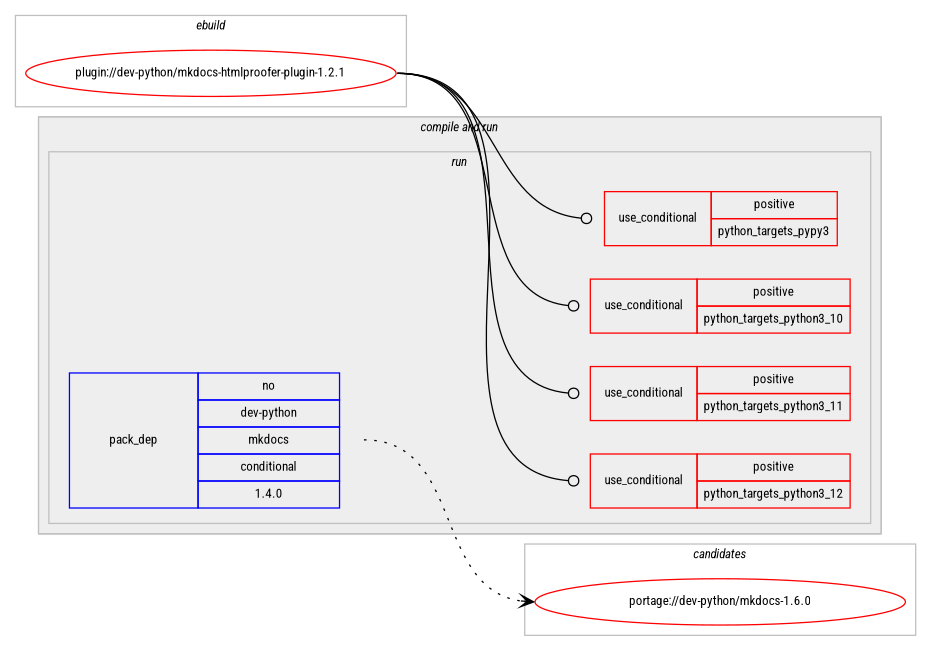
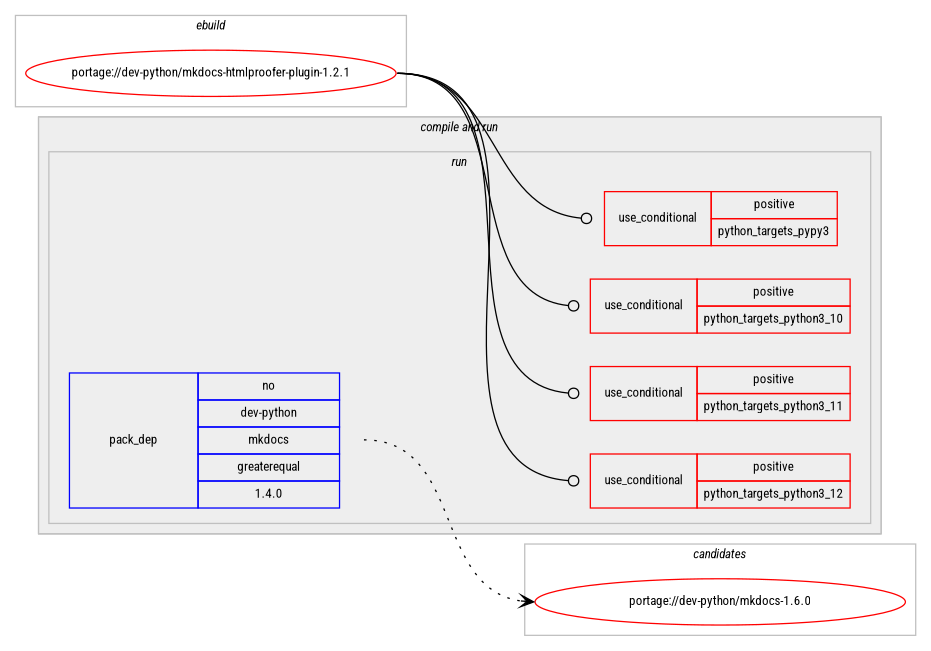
node "plugin://dev-python/mkdocs-htmlproofer-plugin-1.2.1": label "plugin://dev-python/mkdocs-htmlproofer-plugin-1.2.1" -> "portage://dev-python/mkdocs-htmlproofer-plugin-1.2.1"
node "pack_dep": text "conditional" -> "greaterequal"
